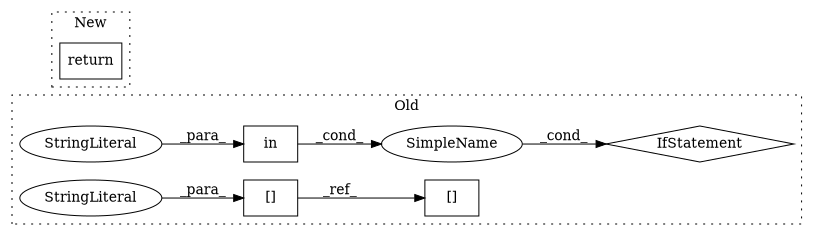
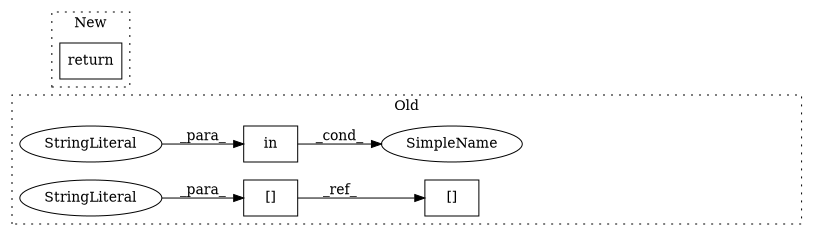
node "IfStatement": removed
